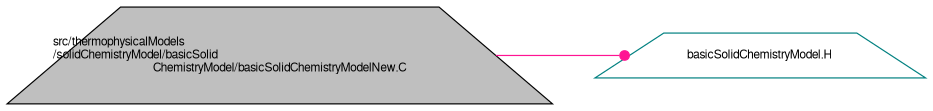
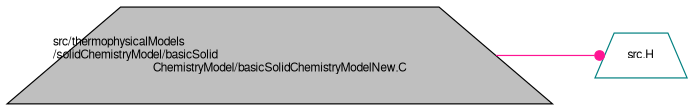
node "basicSolidChemistryModel.H": label "basicSolidChemistryModel.H" -> "src.H"
